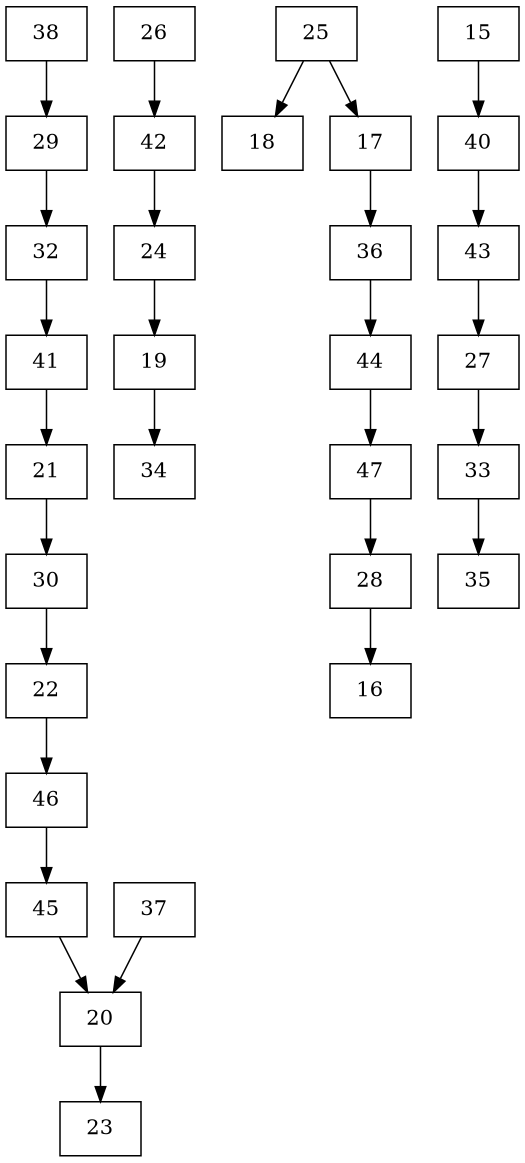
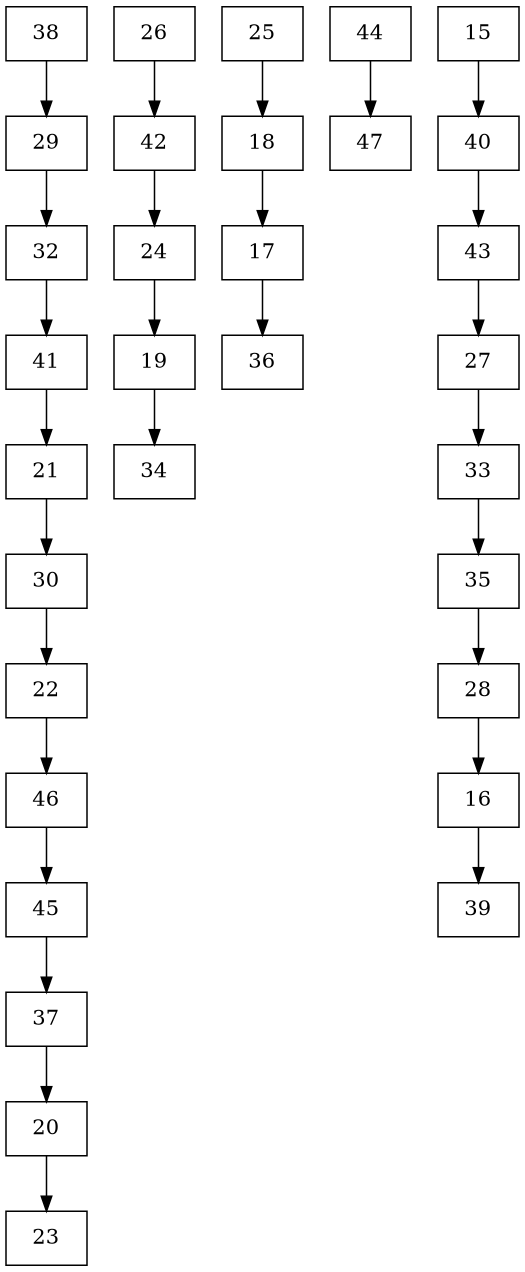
edge "25" -> "17": now "18" -> "17"
edge "36" -> "44": removed
edge "47" -> "28": now "35" -> "28"
node "39": added
edge "45" -> "20": now "45" -> "37"
